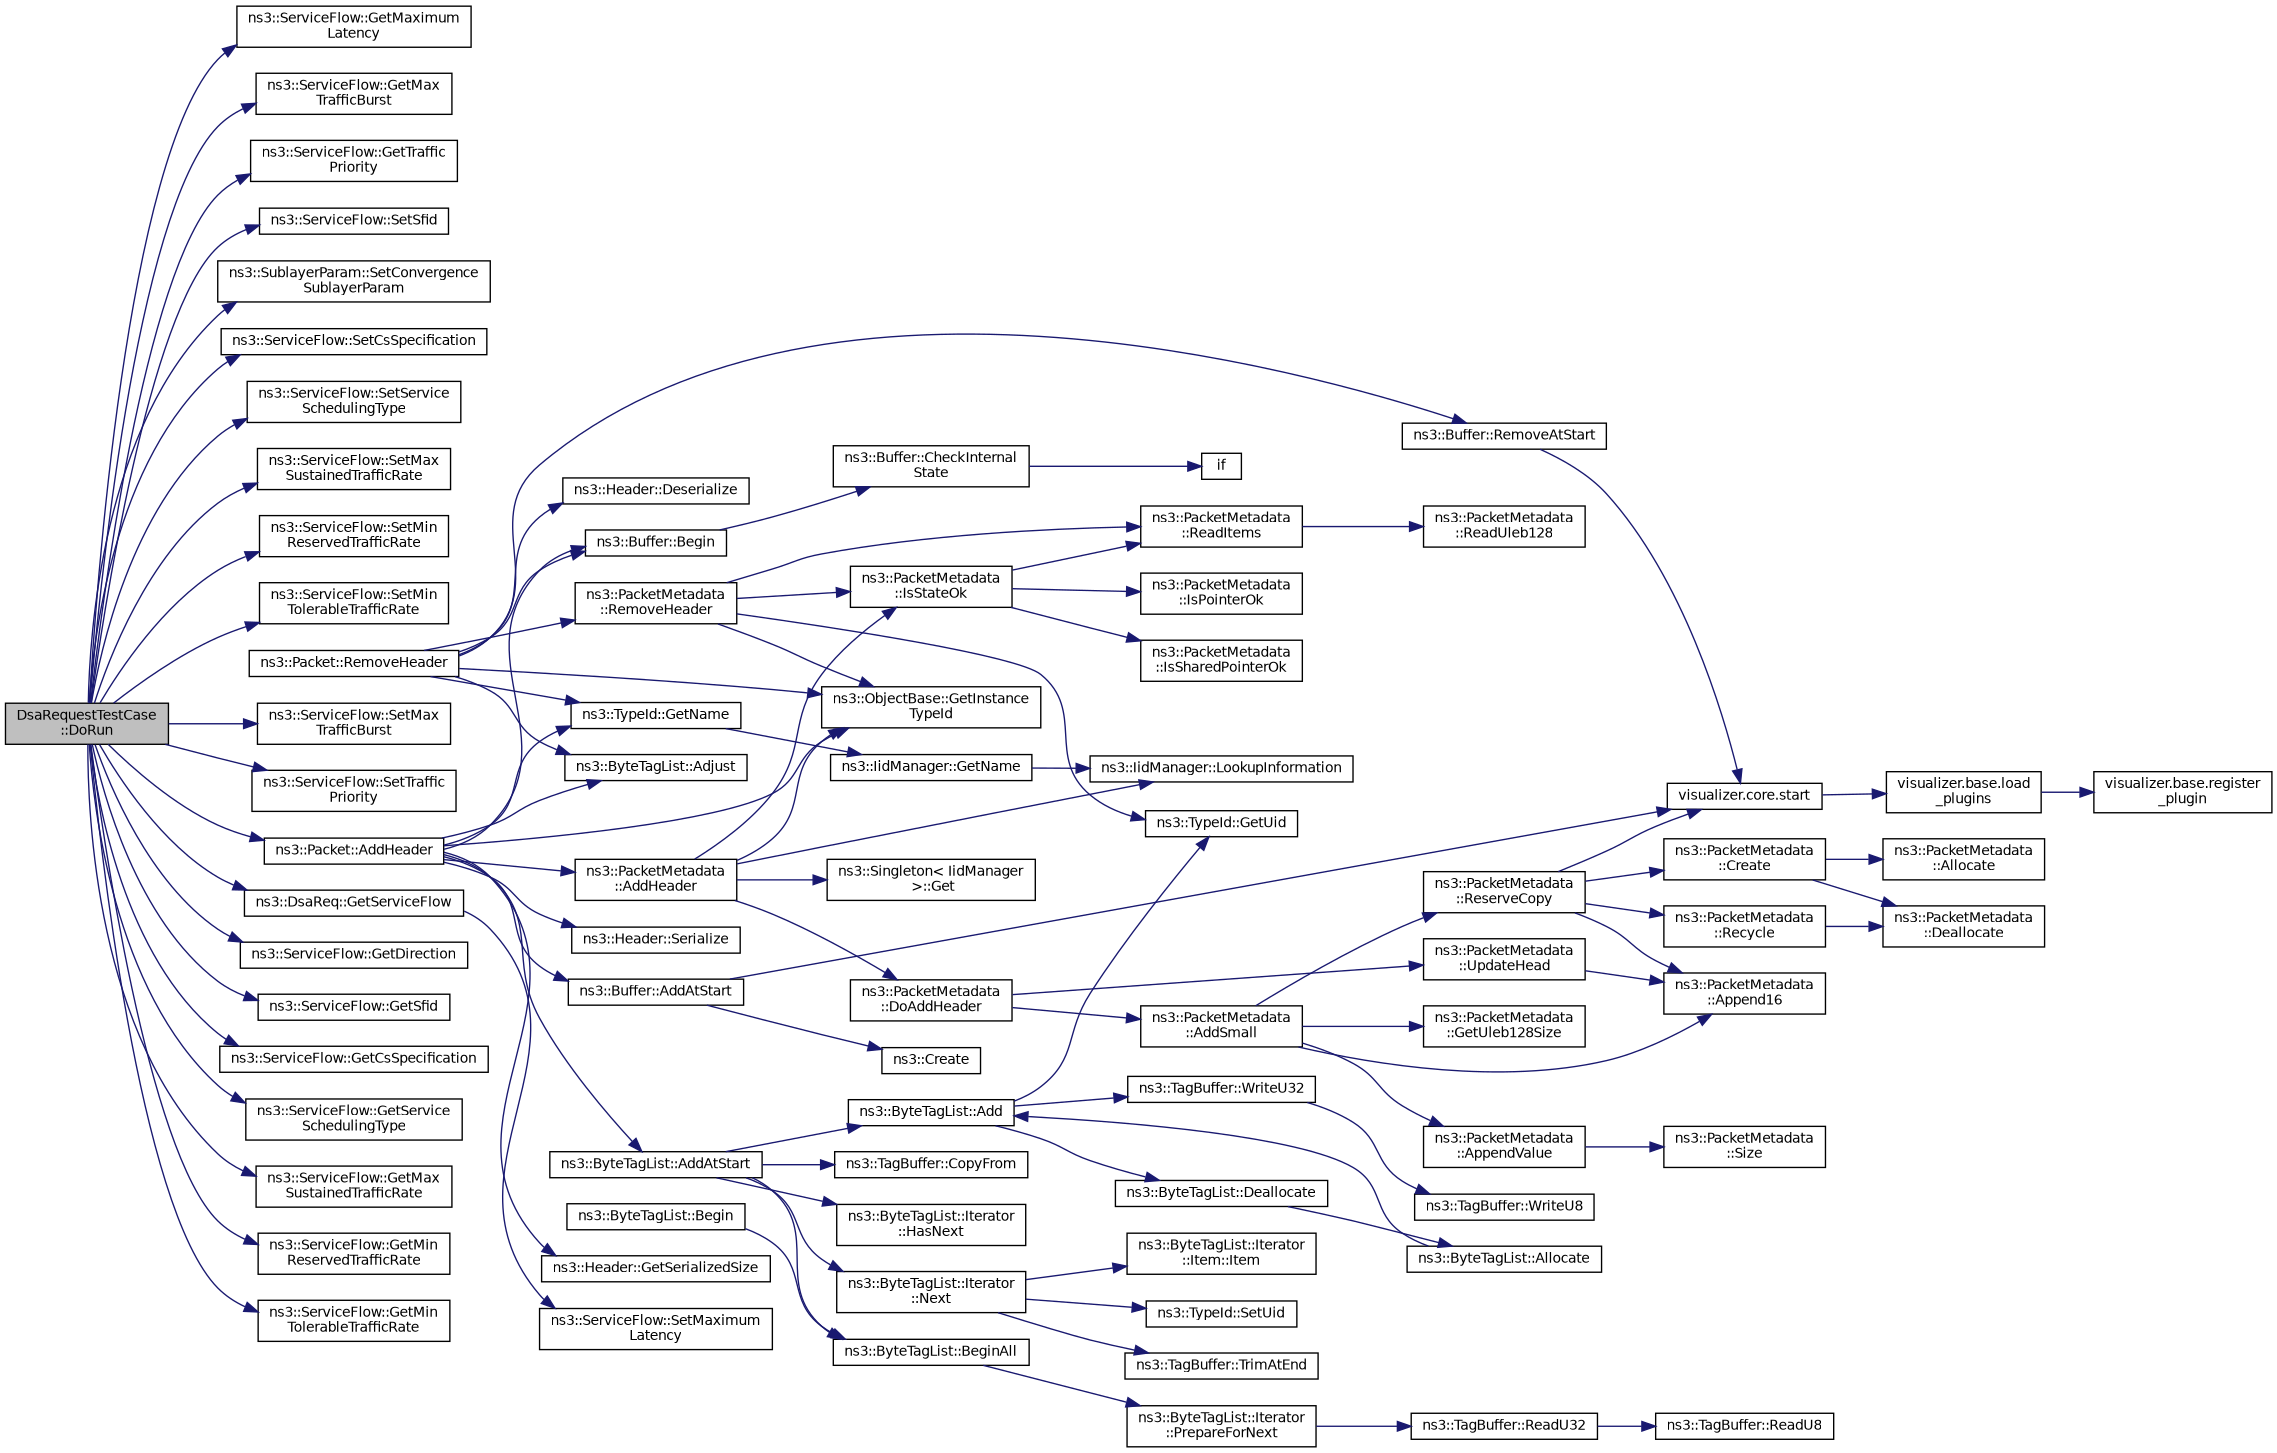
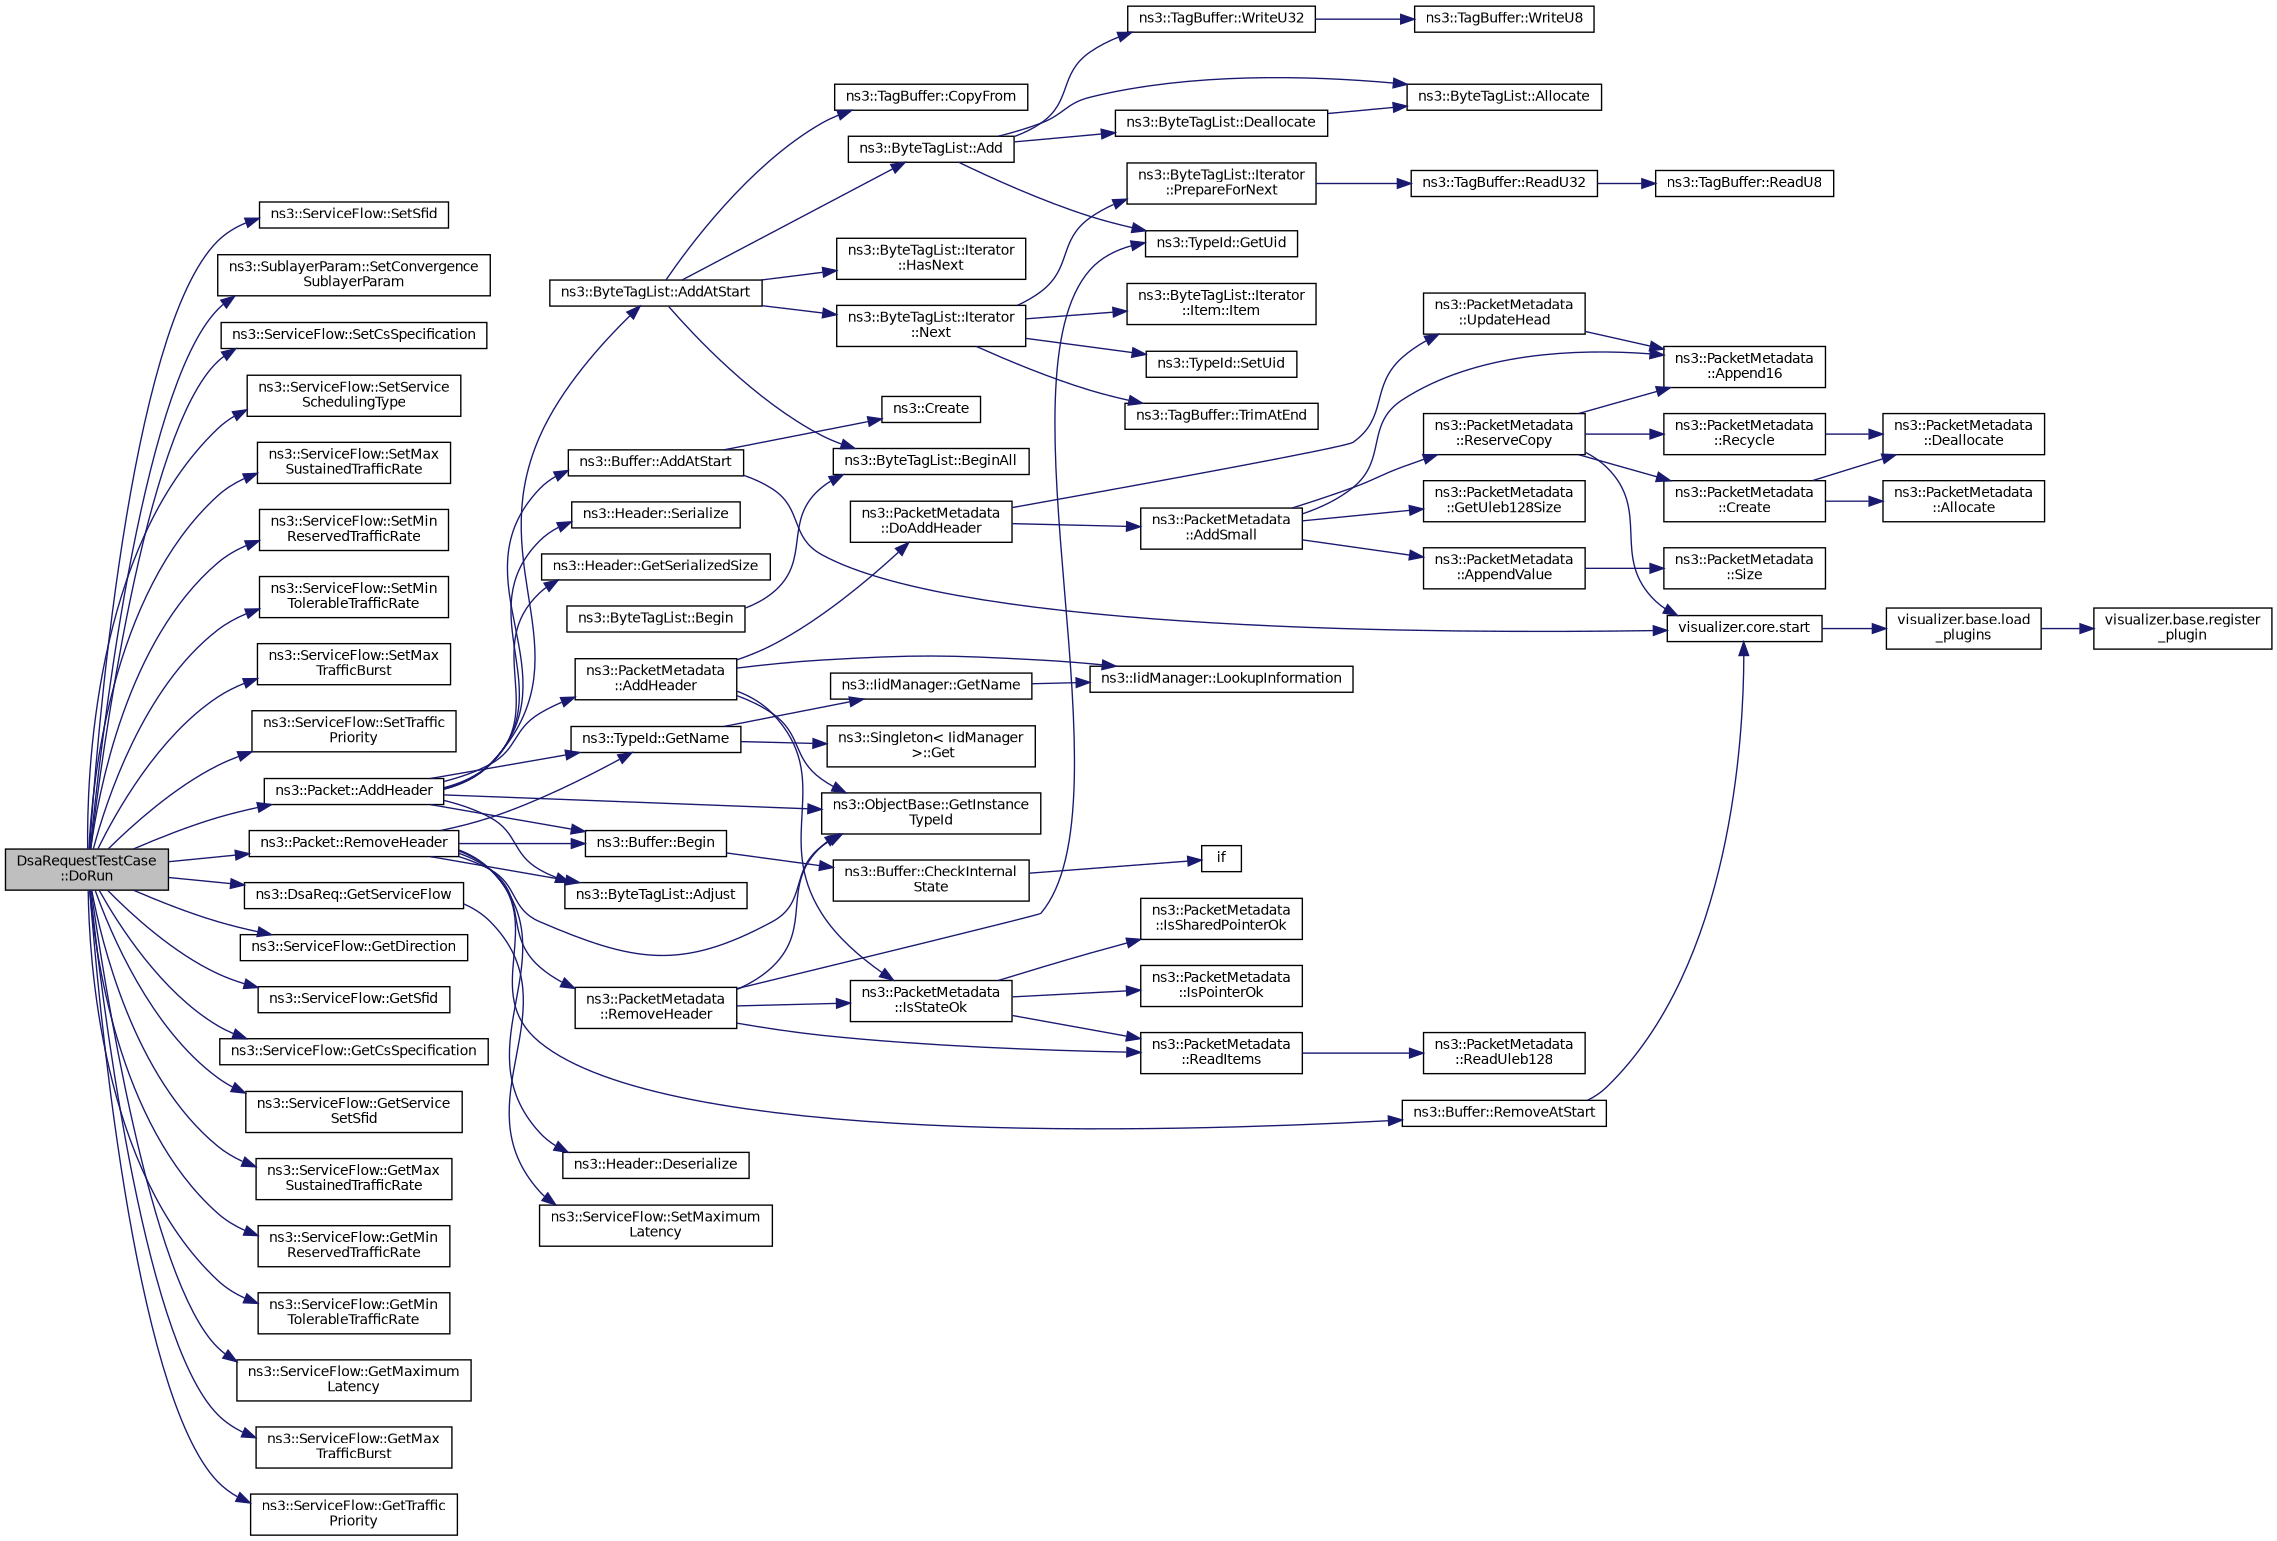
edge "DsaRequestTestCase ::DoRun" -> "ns3::Packet::RemoveHeader": added
edge "ns3::PacketMetadata ::AddHeader" -> "ns3::Singleton< IidManager >::Get": now "ns3::TypeId::GetName" -> "ns3::Singleton< IidManager >::Get"
node "ns3::ServiceFlow::GetService SchedulingType": label "ns3::ServiceFlow::GetService SchedulingType" -> "ns3::ServiceFlow::GetService SetSfid"
edge "ns3::ByteTagList::Allocate" -> "ns3::ByteTagList::Add": reversed
edge "ns3::ByteTagList::BeginAll" -> "ns3::ByteTagList::Iterator ::PrepareForNext": now "ns3::ByteTagList::Iterator ::Next" -> "ns3::ByteTagList::Iterator ::PrepareForNext"
